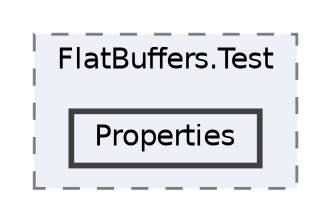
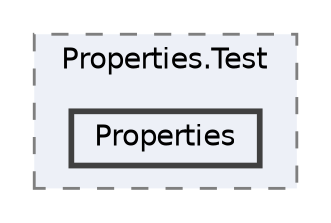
cluster "FlatBuffers.Test": label "FlatBuffers.Test" -> "Properties.Test"
